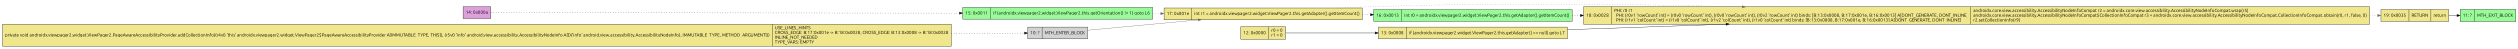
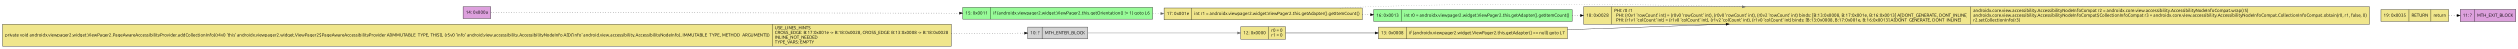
edge "18: 0x0028" -> "19: 0x0035": removed
edge "19: 0x0035" -> "11: ?": style solid -> dotted
node "11: ?": fillcolor palegreen -> plum
node "18: 0x0028": text "r2.setCollectionInfo(r9)" -> "r2.setCollectionInfo(r3)"
edge "10: ?" -> "17: 0x001e": now "10: ?" -> "12: 0x0000"
